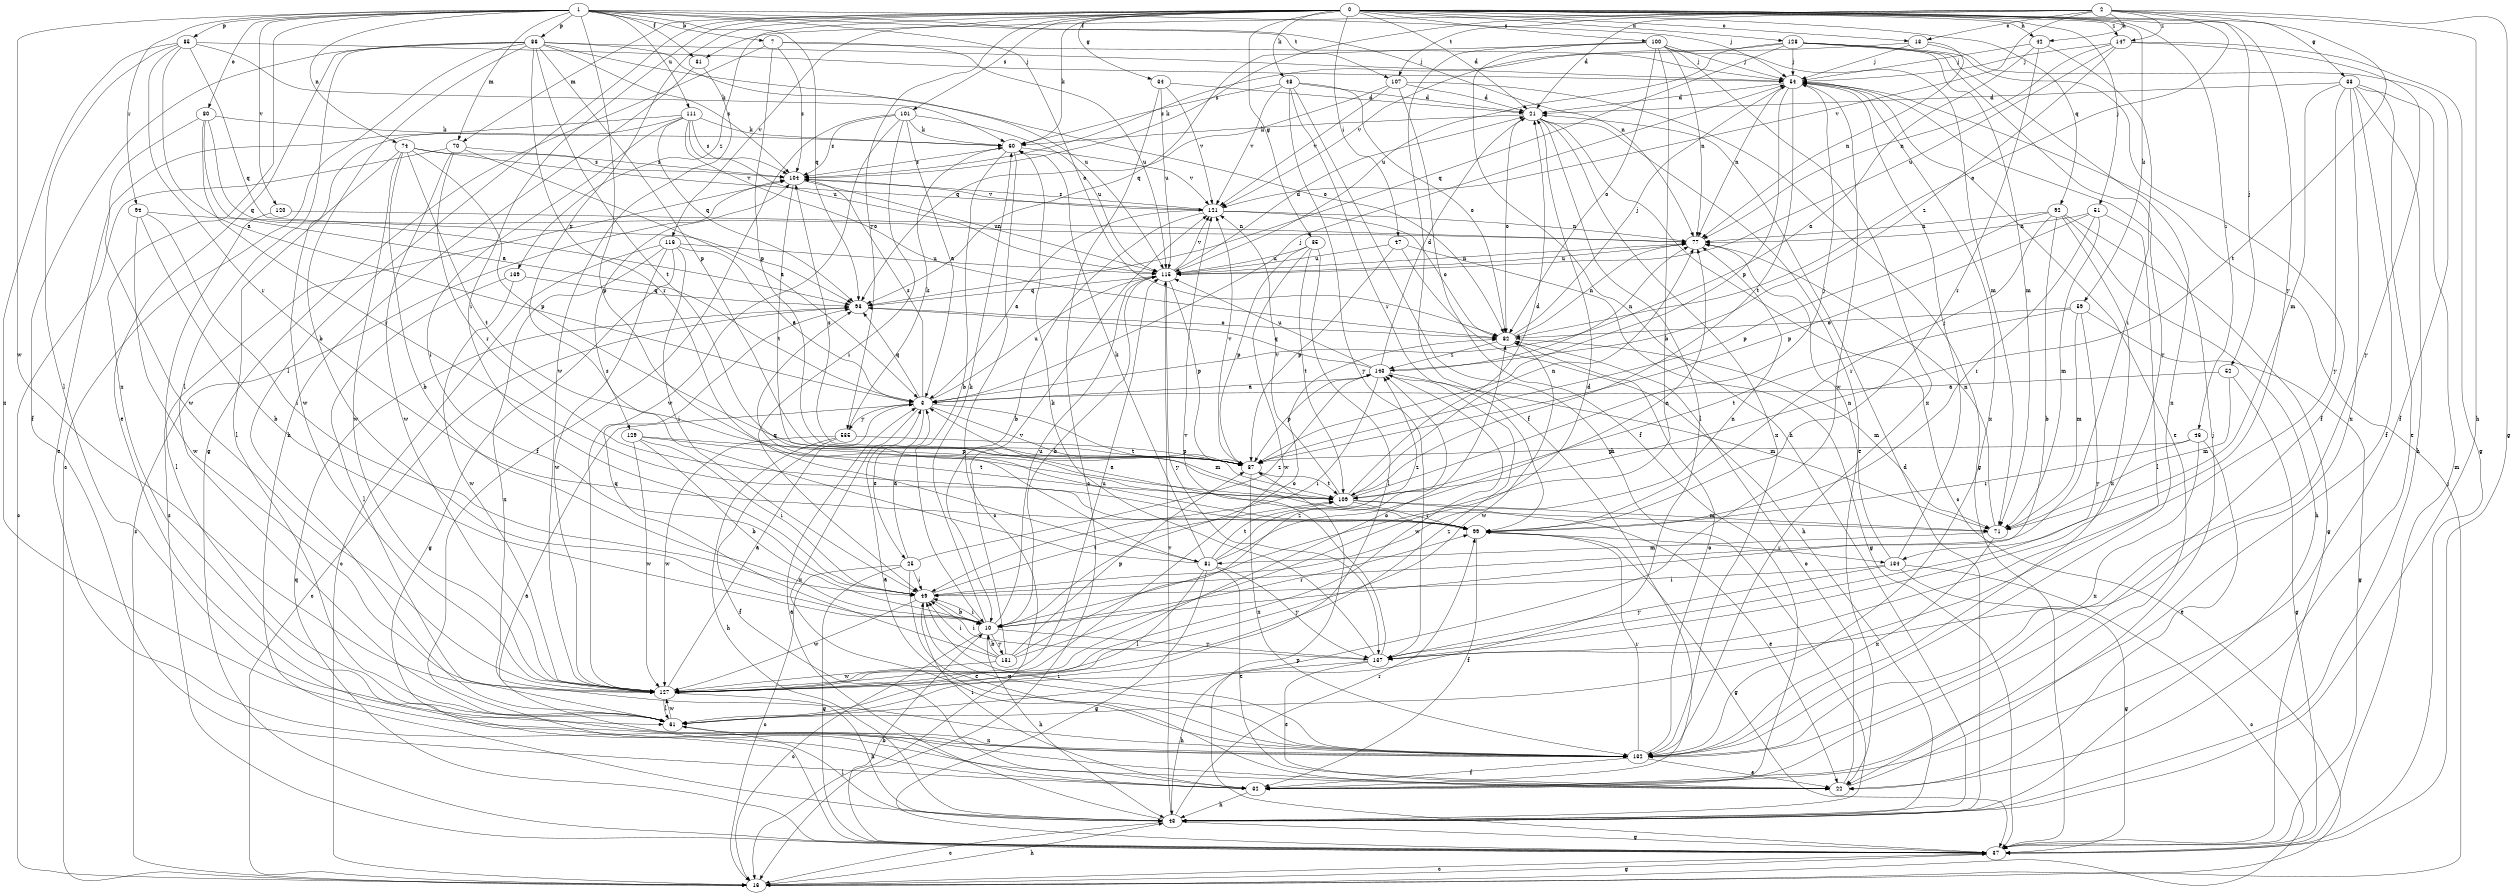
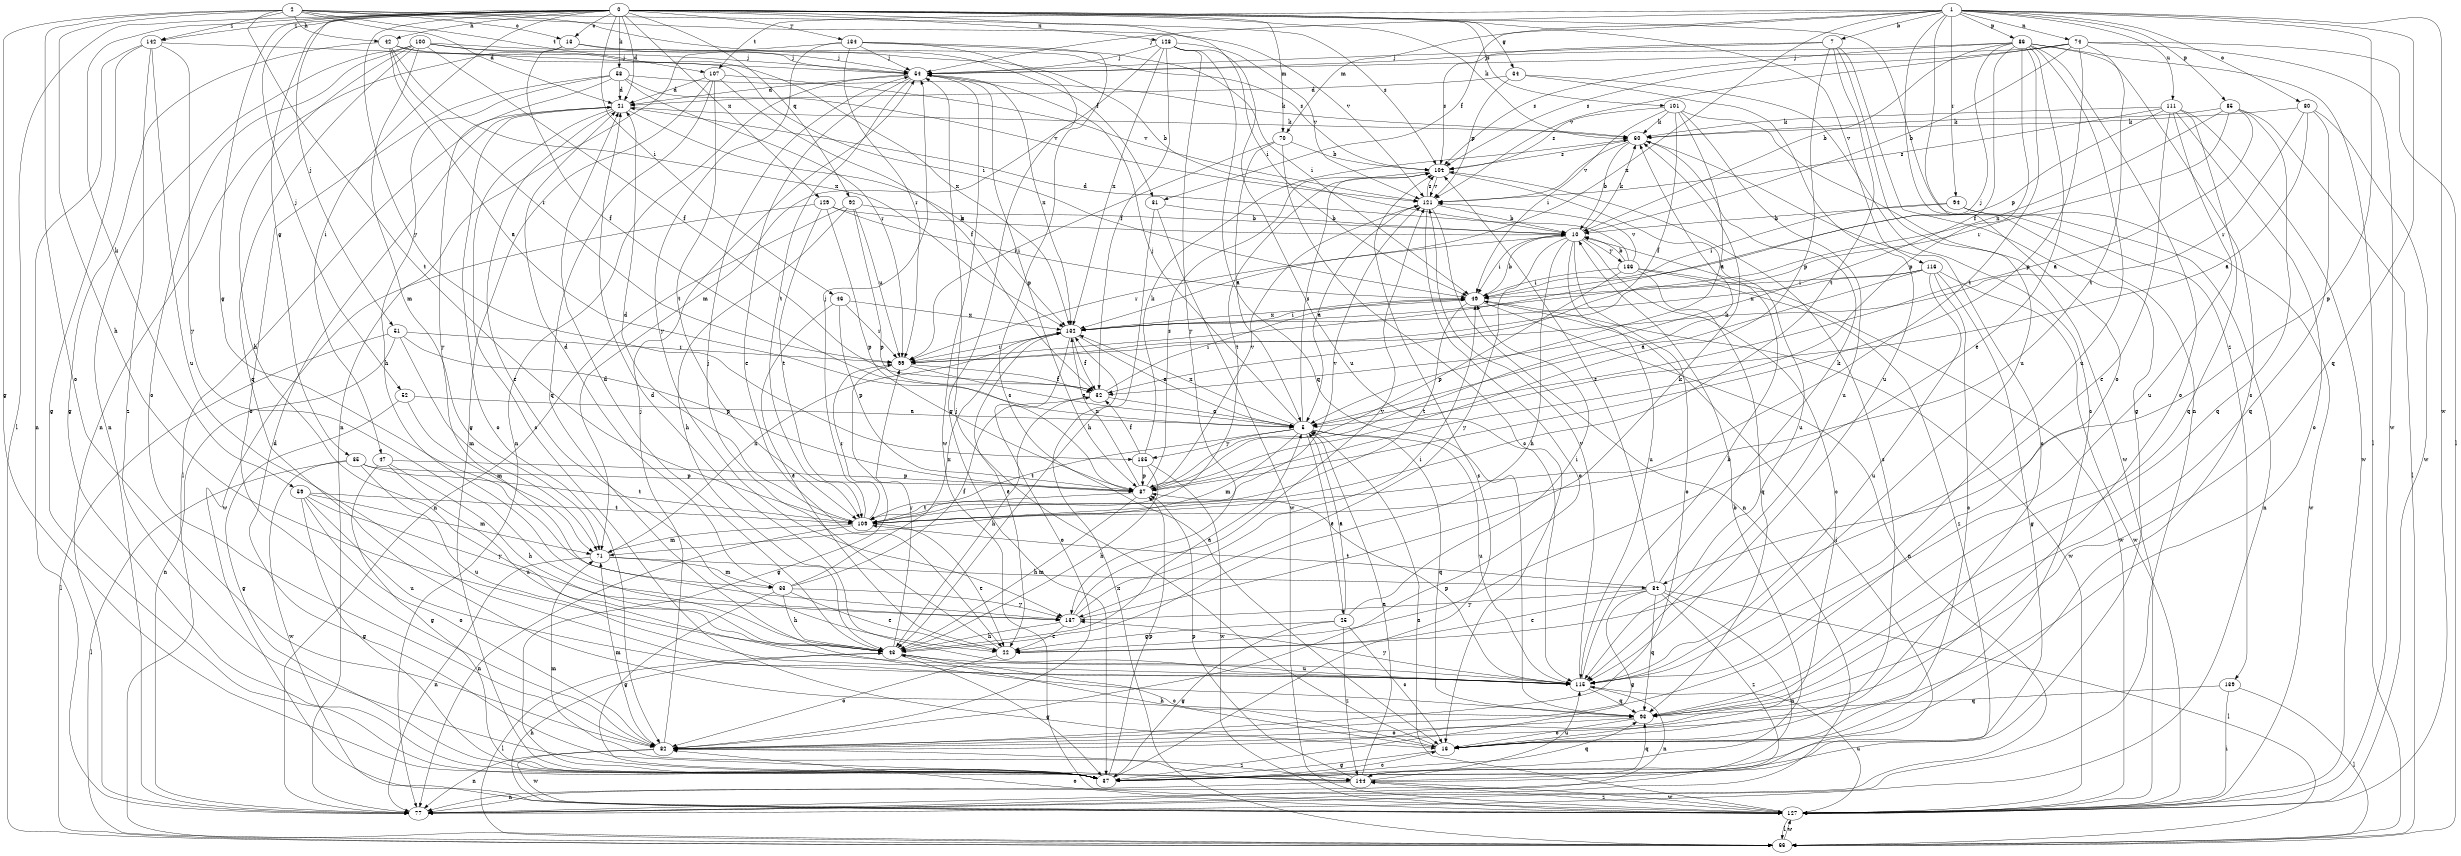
edge "0" -> "100": removed, label "s"
node "147": label "147" -> "142"
edge "85" -> "54": now "74" -> "54"
node "48": label "48" -> "58"
edge "34" -> "121": label "v" -> "p"
edge "111" -> "104": now "111" -> "121"
edge "70" -> "104": label "s" -> "b"
node "120": removed
edge "31" -> "10": added, label "b"
edge "77" -> "115": now "59" -> "115"
edge "86" -> "99": label "r" -> "j"
edge "107" -> "109": added, label "t"
edge "111" -> "49": label "i" -> "p"
edge "33" -> "71": reversed
edge "87" -> "60": added, label "k"
node "143": label "143" -> "144"
edge "92" -> "99": label "r" -> "u"
node "3": label "3" -> "5"
node "535": label "535" -> "135"
edge "7" -> "109": added, label "t"
edge "33" -> "37": label "m" -> "g"
edge "70" -> "127": removed, label "w"
edge "139" -> "127": label "w" -> "i"
edge "99" -> "134": reversed
edge "43" -> "115": label "v" -> "u"
edge "92" -> "132": now "42" -> "132"
node "81": label "81" -> "84"
edge "87" -> "43": added, label "h"
edge "92" -> "37": now "42" -> "37"
node "131": label "131" -> "136"
edge "25" -> "22": label "e" -> "g"
node "61": label "61" -> "66"
